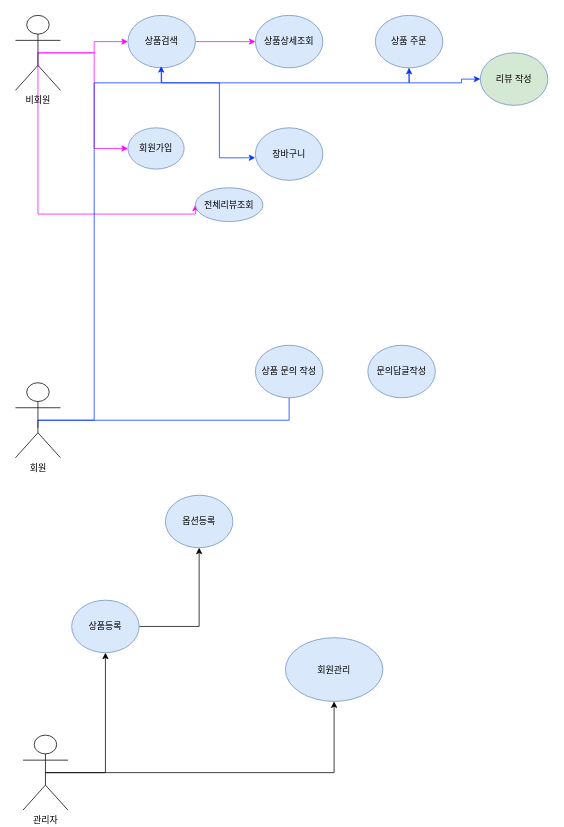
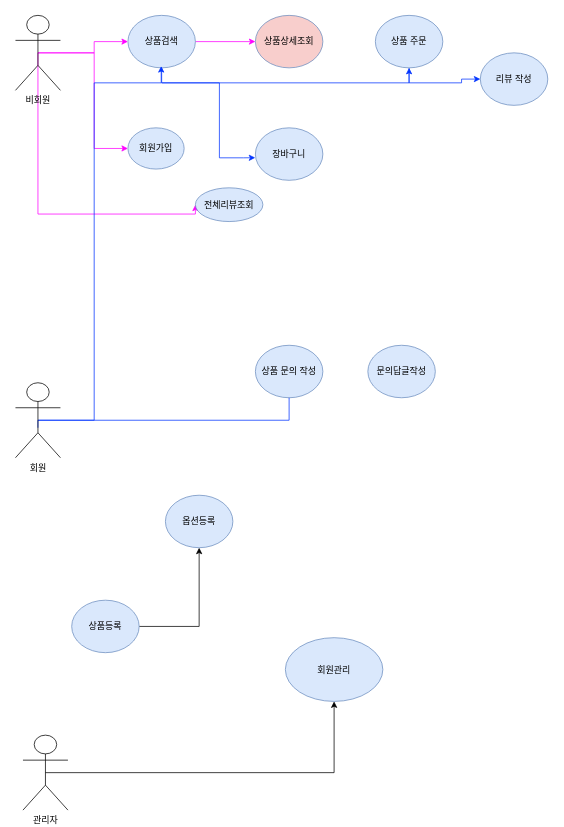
node "상품상세조회": fillcolor #dae8fc -> #f8cecc
node "리뷰 작성": fillcolor #d5e8d4 -> #dae8fc
edge "관리자" -> "상품등록": removed
